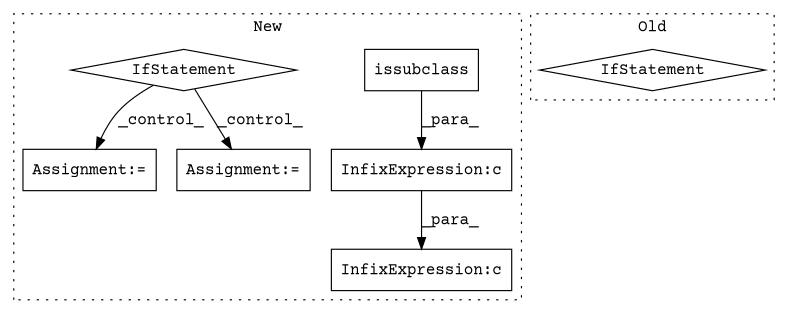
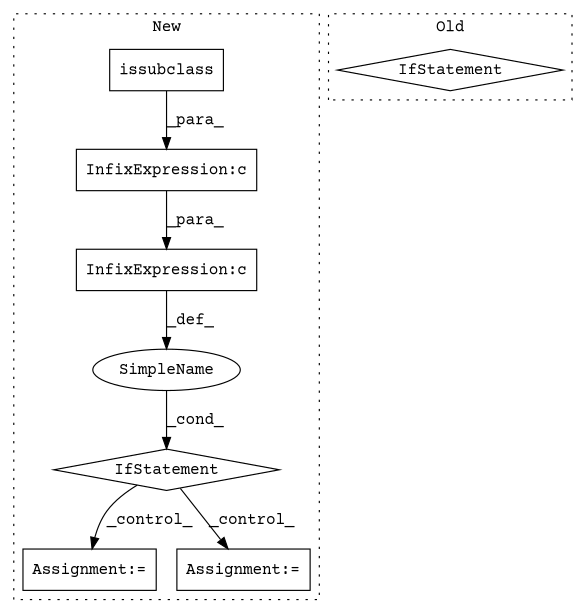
node "SimpleName": added
